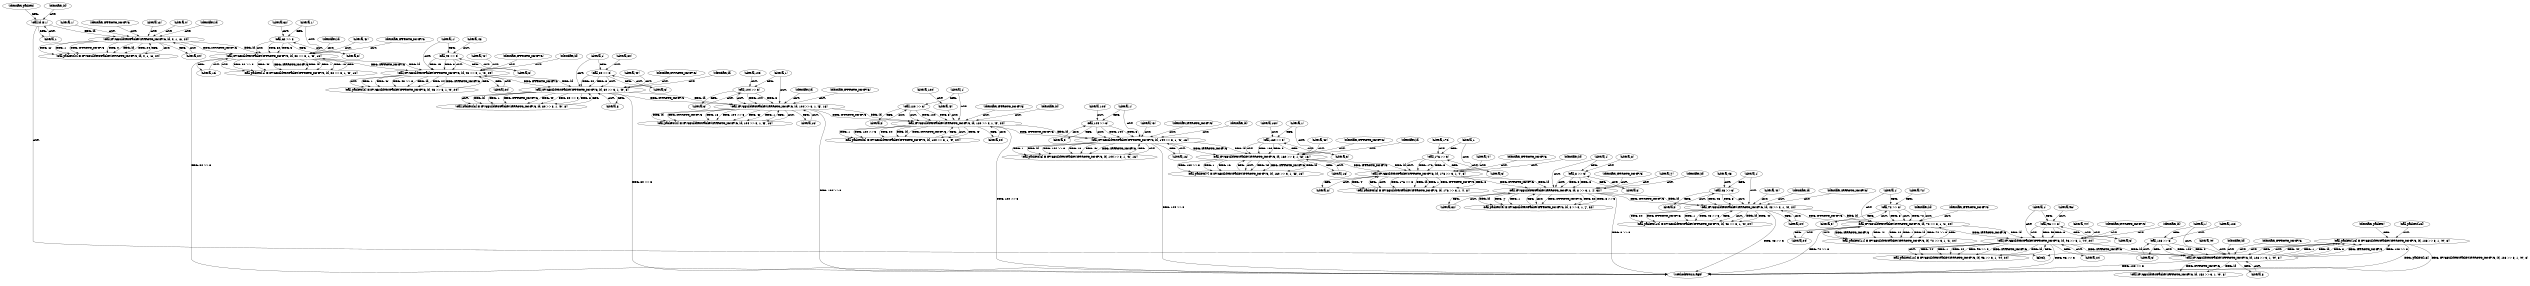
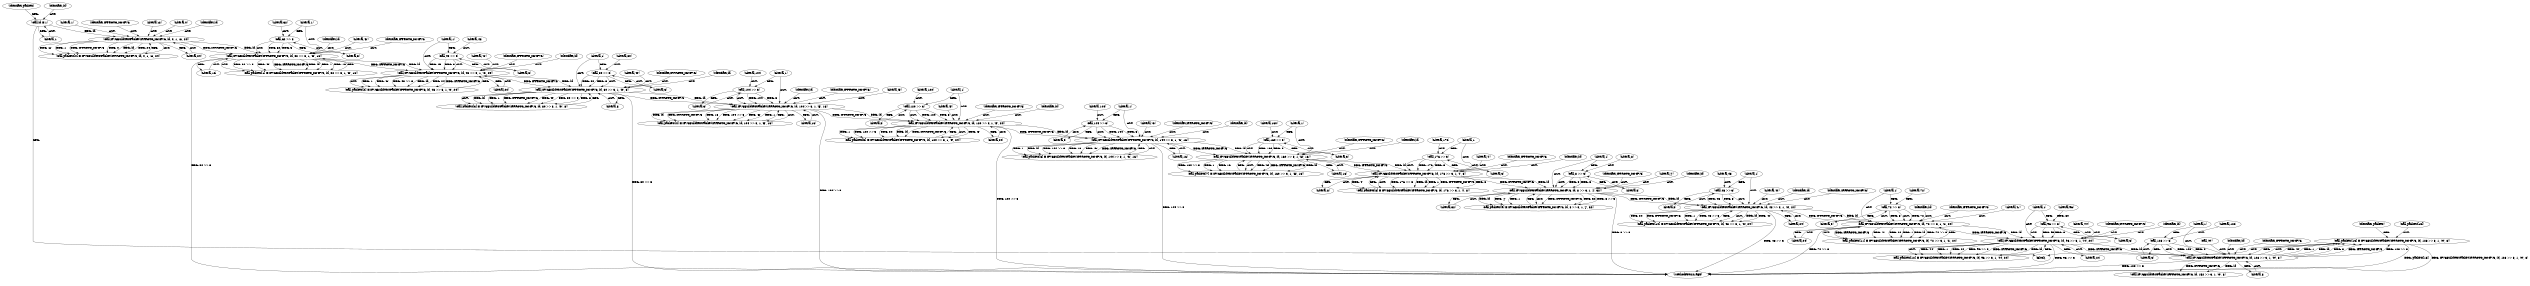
node "(Literal,103)": label "(Literal,103)" -> "(Literal,104)"
node "(Literal,'E')": added
edge "(Literal,120)" -> "(Literal,'F')": now "(Literal,120)" -> "(Call,120 >> 3)"
edge "(Call,id = 1)" -> "(Block,)": label "AST: " -> "CFG: "
node "(Literal,'H')": removed
node "(Literal,'L')": added
edge "(Literal,96)" -> "(Call,96 >> 3)": label "AST: " -> "DDG: 80"
node "(Literal,'N')": label "(Literal,'N')" -> "(Call,'N')"
